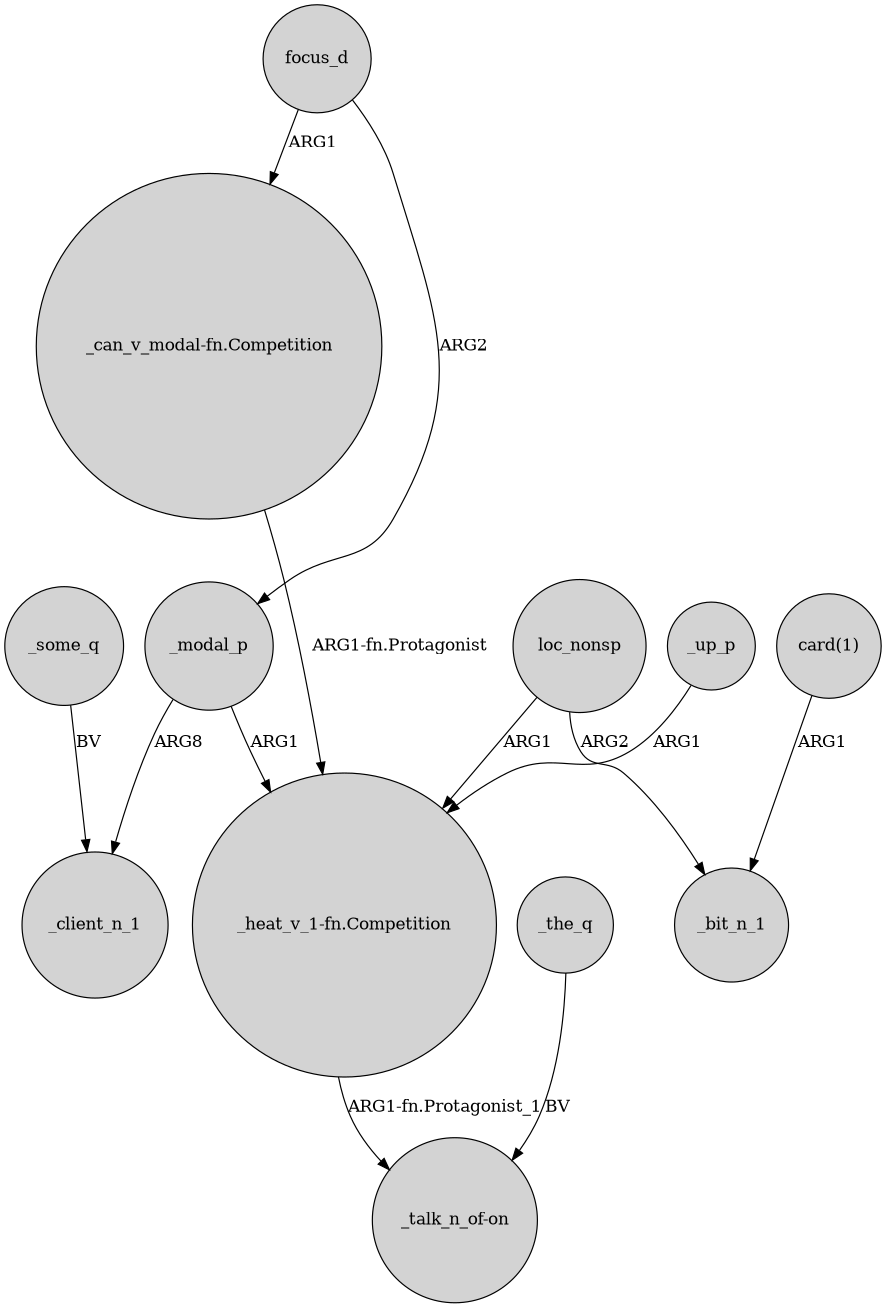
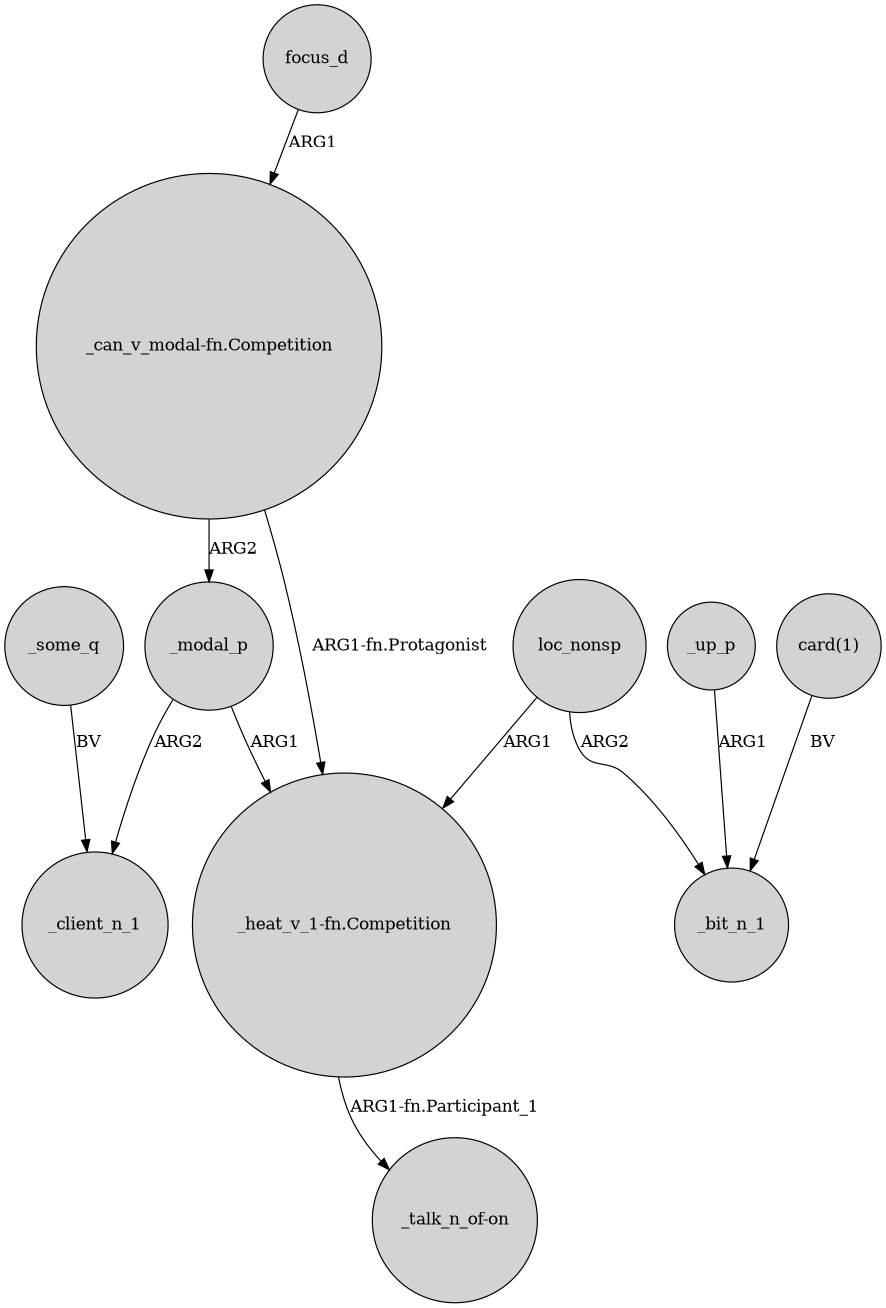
edge "focus_d" -> "_modal_p": now "_can_v_modal-fn.Competition" -> "_modal_p"
edge "_modal_p" -> "_client_n_1": label "ARG8" -> "ARG2"
edge "card(1)" -> "_bit_n_1": label "ARG1" -> "BV"
edge "_up_p" -> "_heat_v_1-fn.Competition": now "_up_p" -> "_bit_n_1"
node "_the_q": removed
edge "_heat_v_1-fn.Competition" -> "_talk_n_of-on": label "ARG1-fn.Protagonist_1" -> "ARG1-fn.Participant_1"
